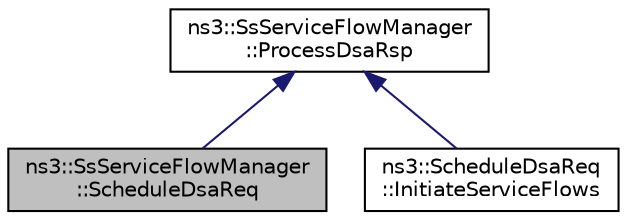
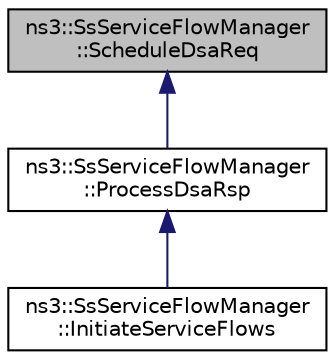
edge "ns3::SsServiceFlowManager ::ScheduleDsaReq" -> "ns3::SsServiceFlowManager ::ProcessDsaRsp": reversed
node "ns3::ScheduleDsaReq ::InitiateServiceFlows": label "ns3::ScheduleDsaReq ::InitiateServiceFlows" -> "ns3::SsServiceFlowManager ::InitiateServiceFlows"
